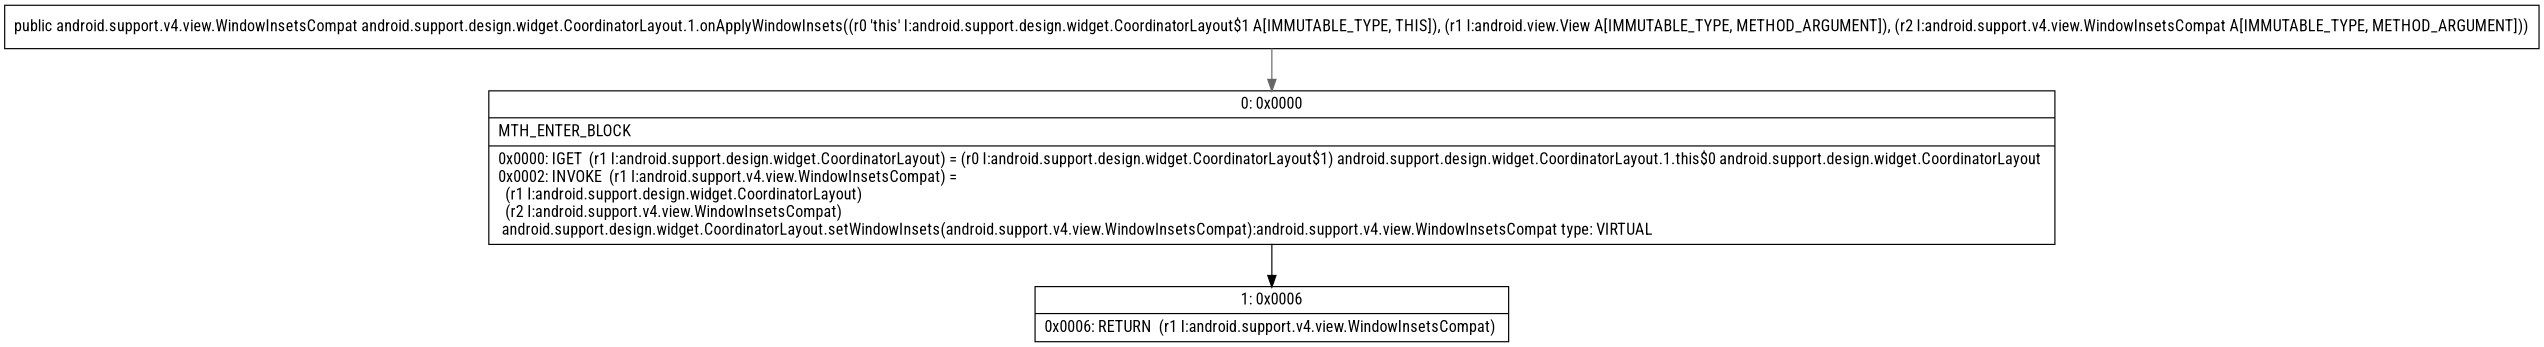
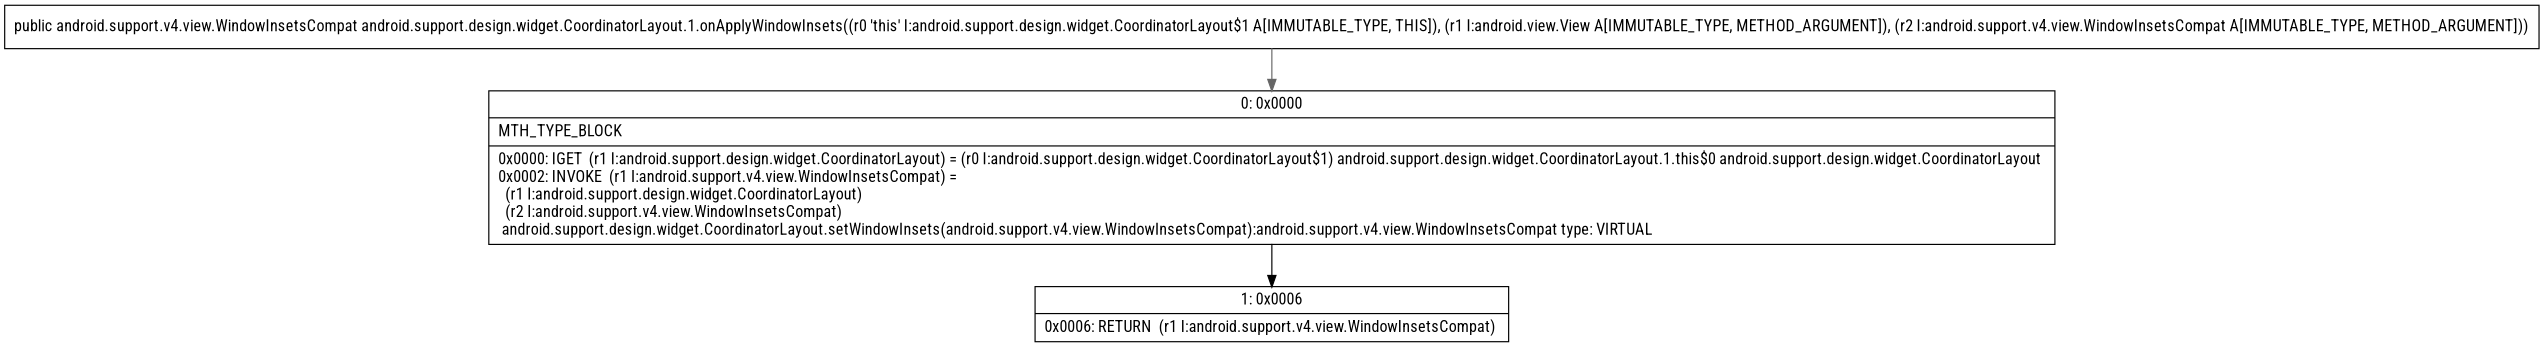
node "0: 0x0000": text "MTH_ENTER_BLOCK" -> "MTH_TYPE_BLOCK"
